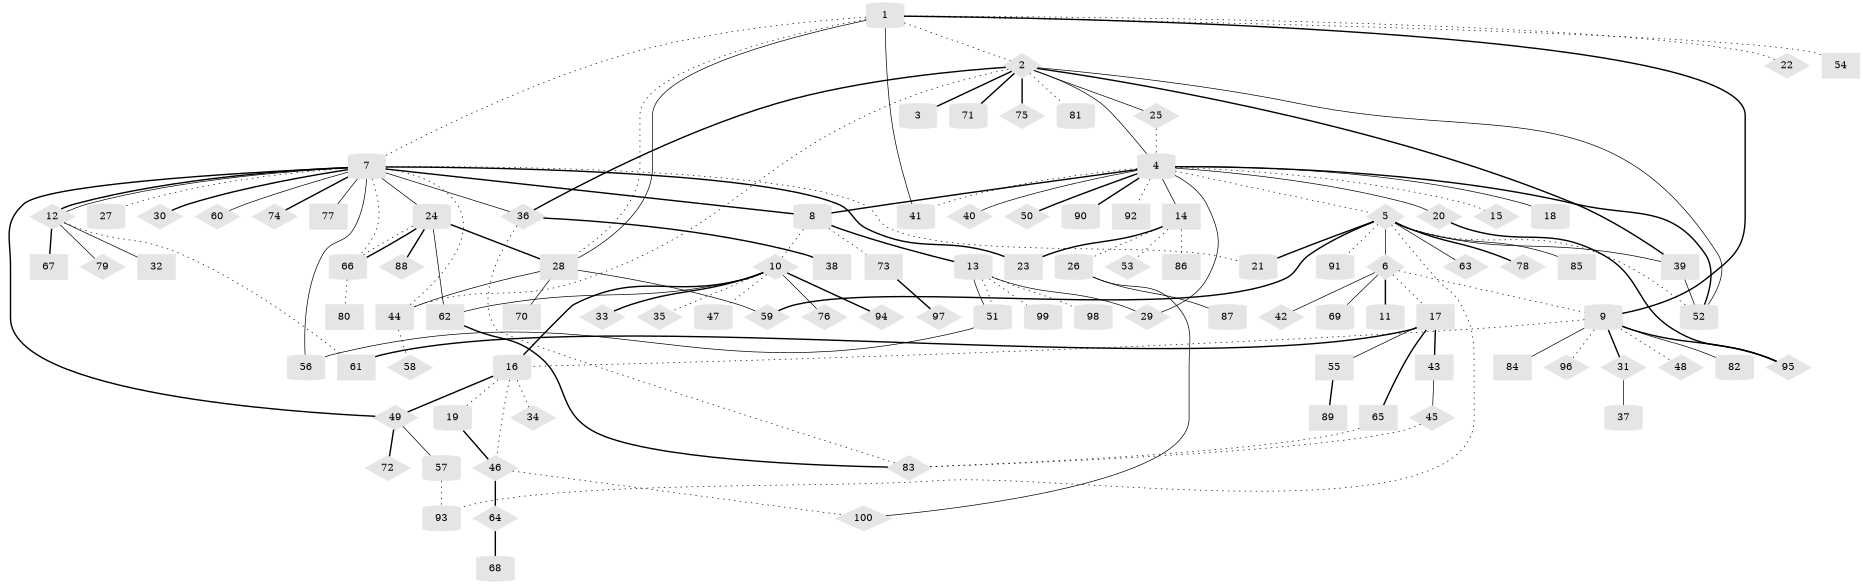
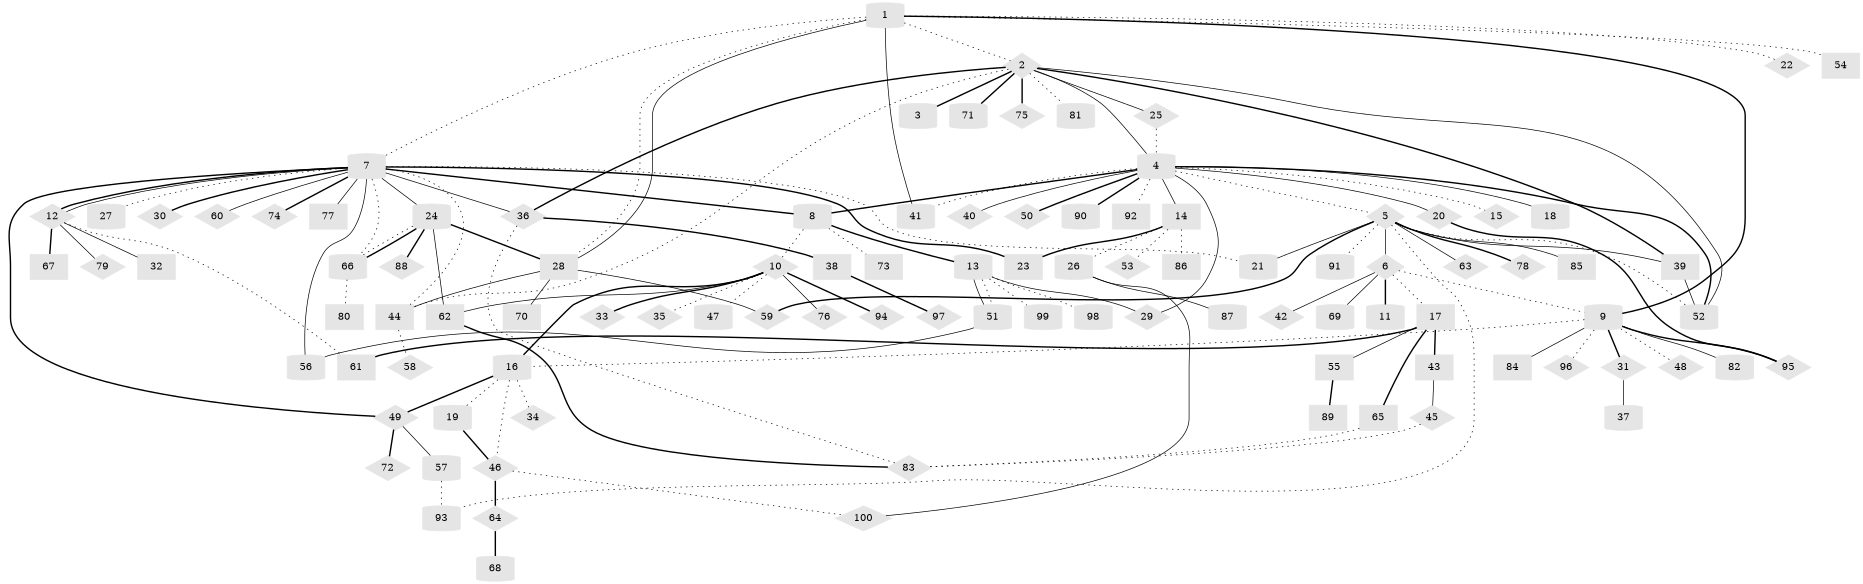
edge "5" -- "21": style bold -> solid
edge "73" -- "97": now "38" -- "97"
